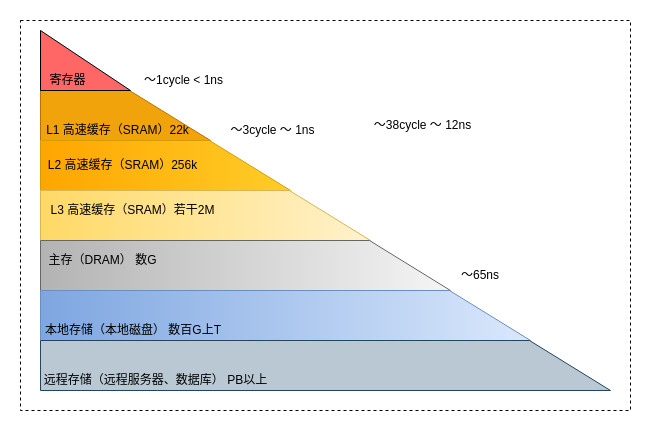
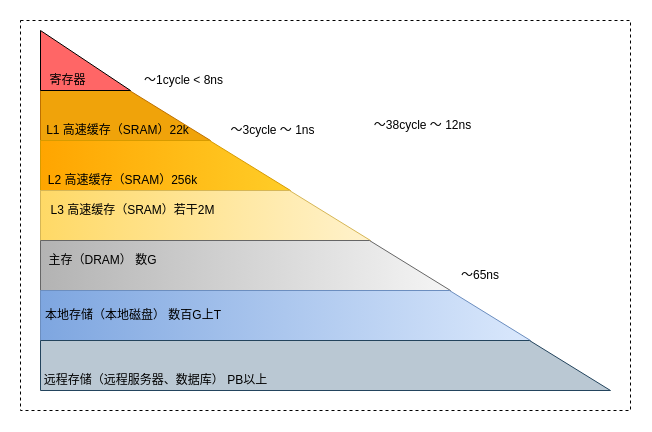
node "～1cycle < 1ns": label "～1cycle < 1ns" -> "～1cycle < 8ns"
node "L2 高速缓存（SRAM）256k": moved (123, 166) -> (123, 181)
node "本地存储（本地磁盘） 数百G上T": moved (133, 331) -> (133, 316)
